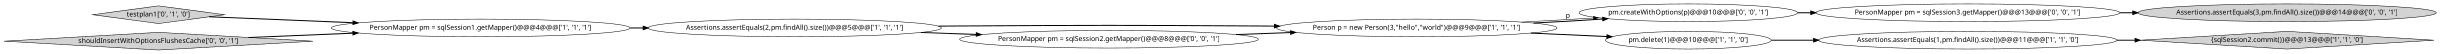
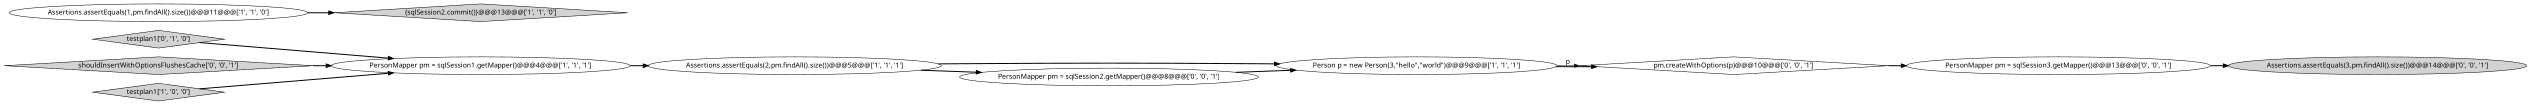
node "pm.createWithOptions(p)@@@10@@@['0', '0', '1']": shape ellipse -> diamond
node "pm.delete(1)@@@10@@@['1', '1', '0']": removed
node "testplan1['1', '0', '0']": added
